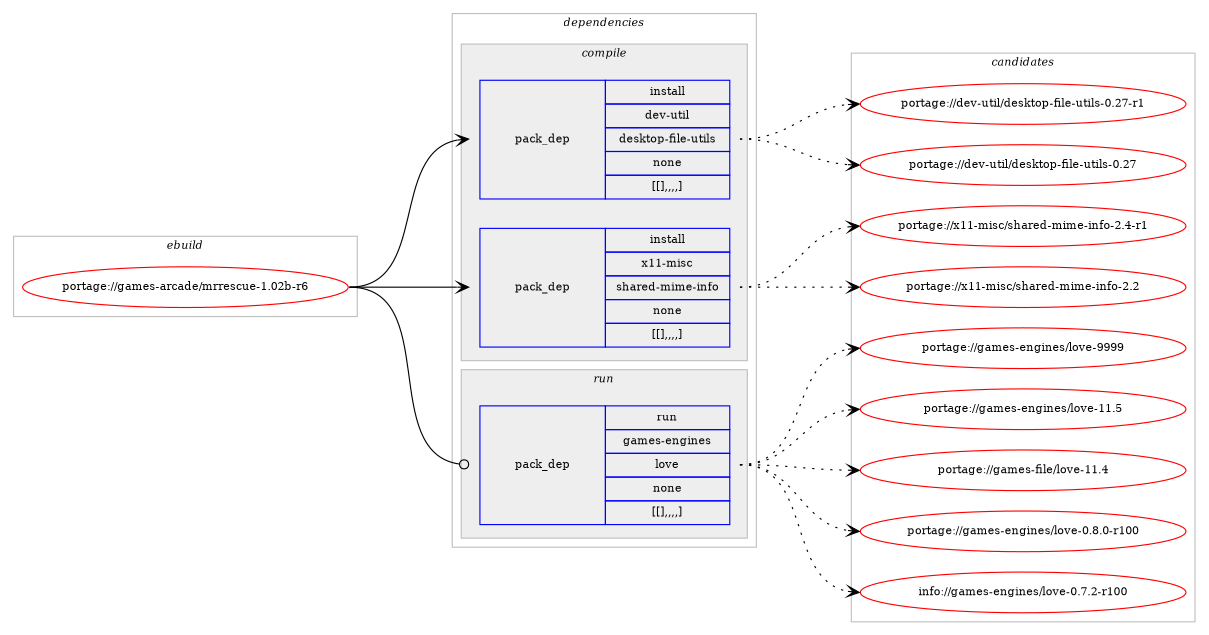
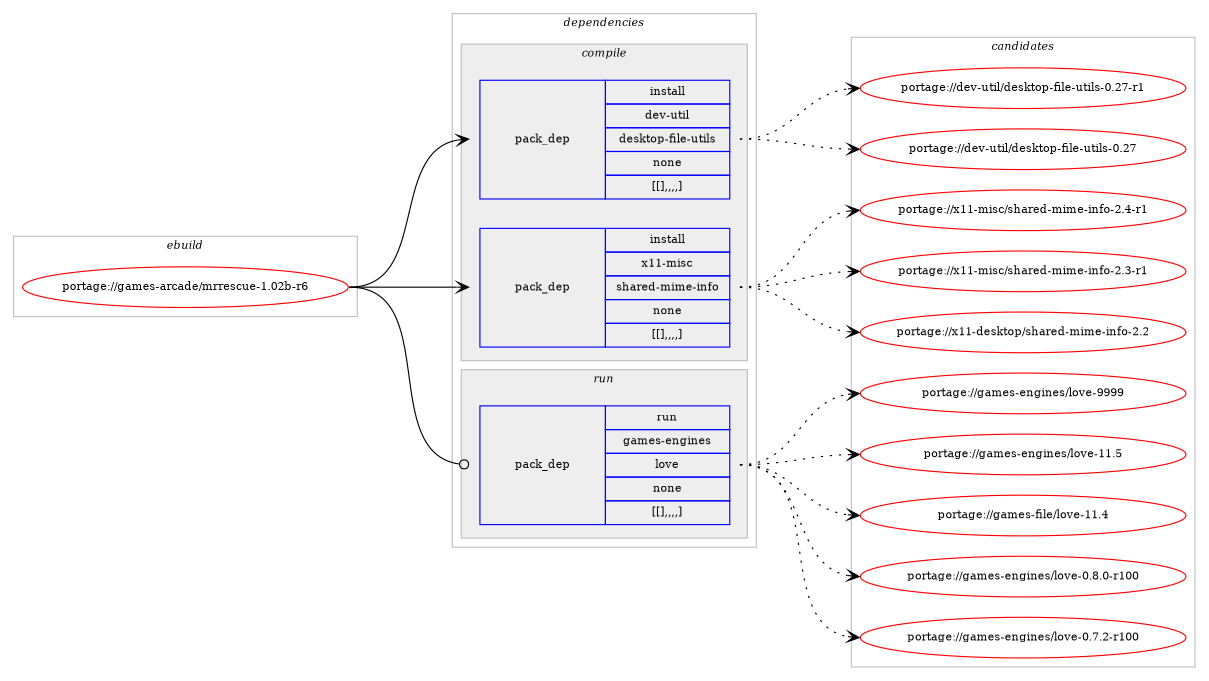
node "portage://x11-misc/shared-mime-info-2.3-r1": added
node "portage://x11-misc/shared-mime-info-2.2": label "portage://x11-misc/shared-mime-info-2.2" -> "portage://x11-desktop/shared-mime-info-2.2"
node "info://games-engines/love-0.7.2-r100": label "info://games-engines/love-0.7.2-r100" -> "portage://games-engines/love-0.7.2-r100"
